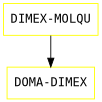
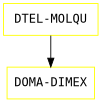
node "DIMEX-MOLQU": label "DIMEX-MOLQU" -> "DTEL-MOLQU"
